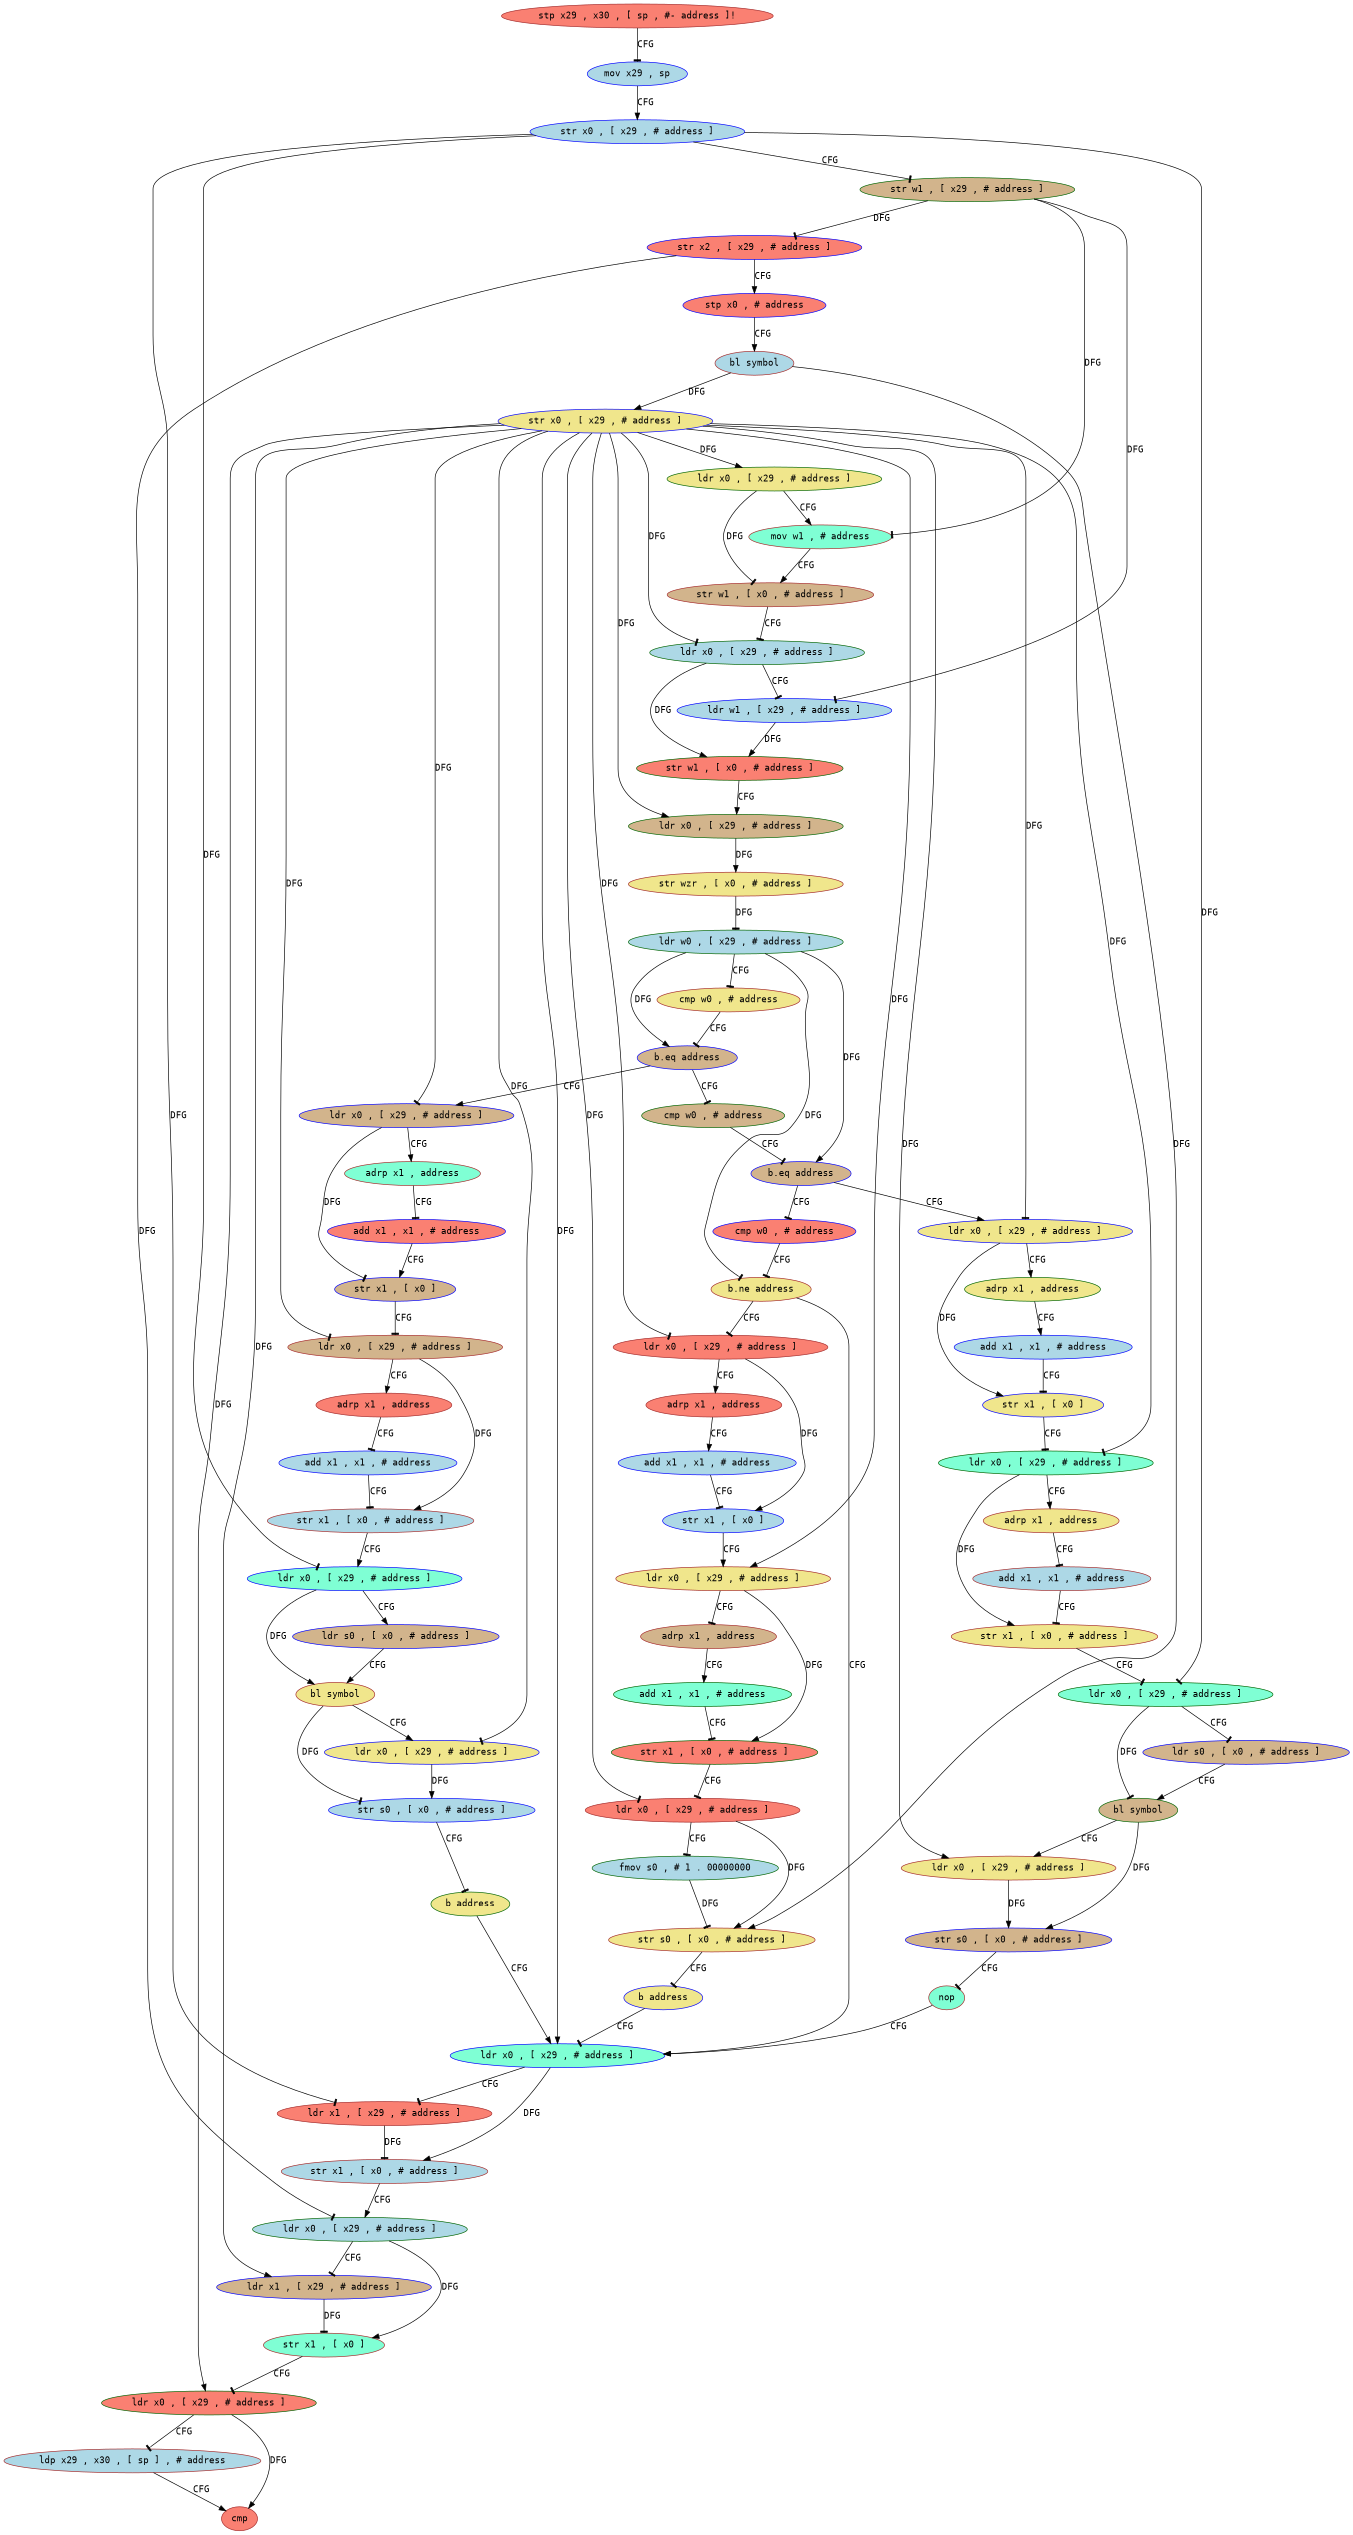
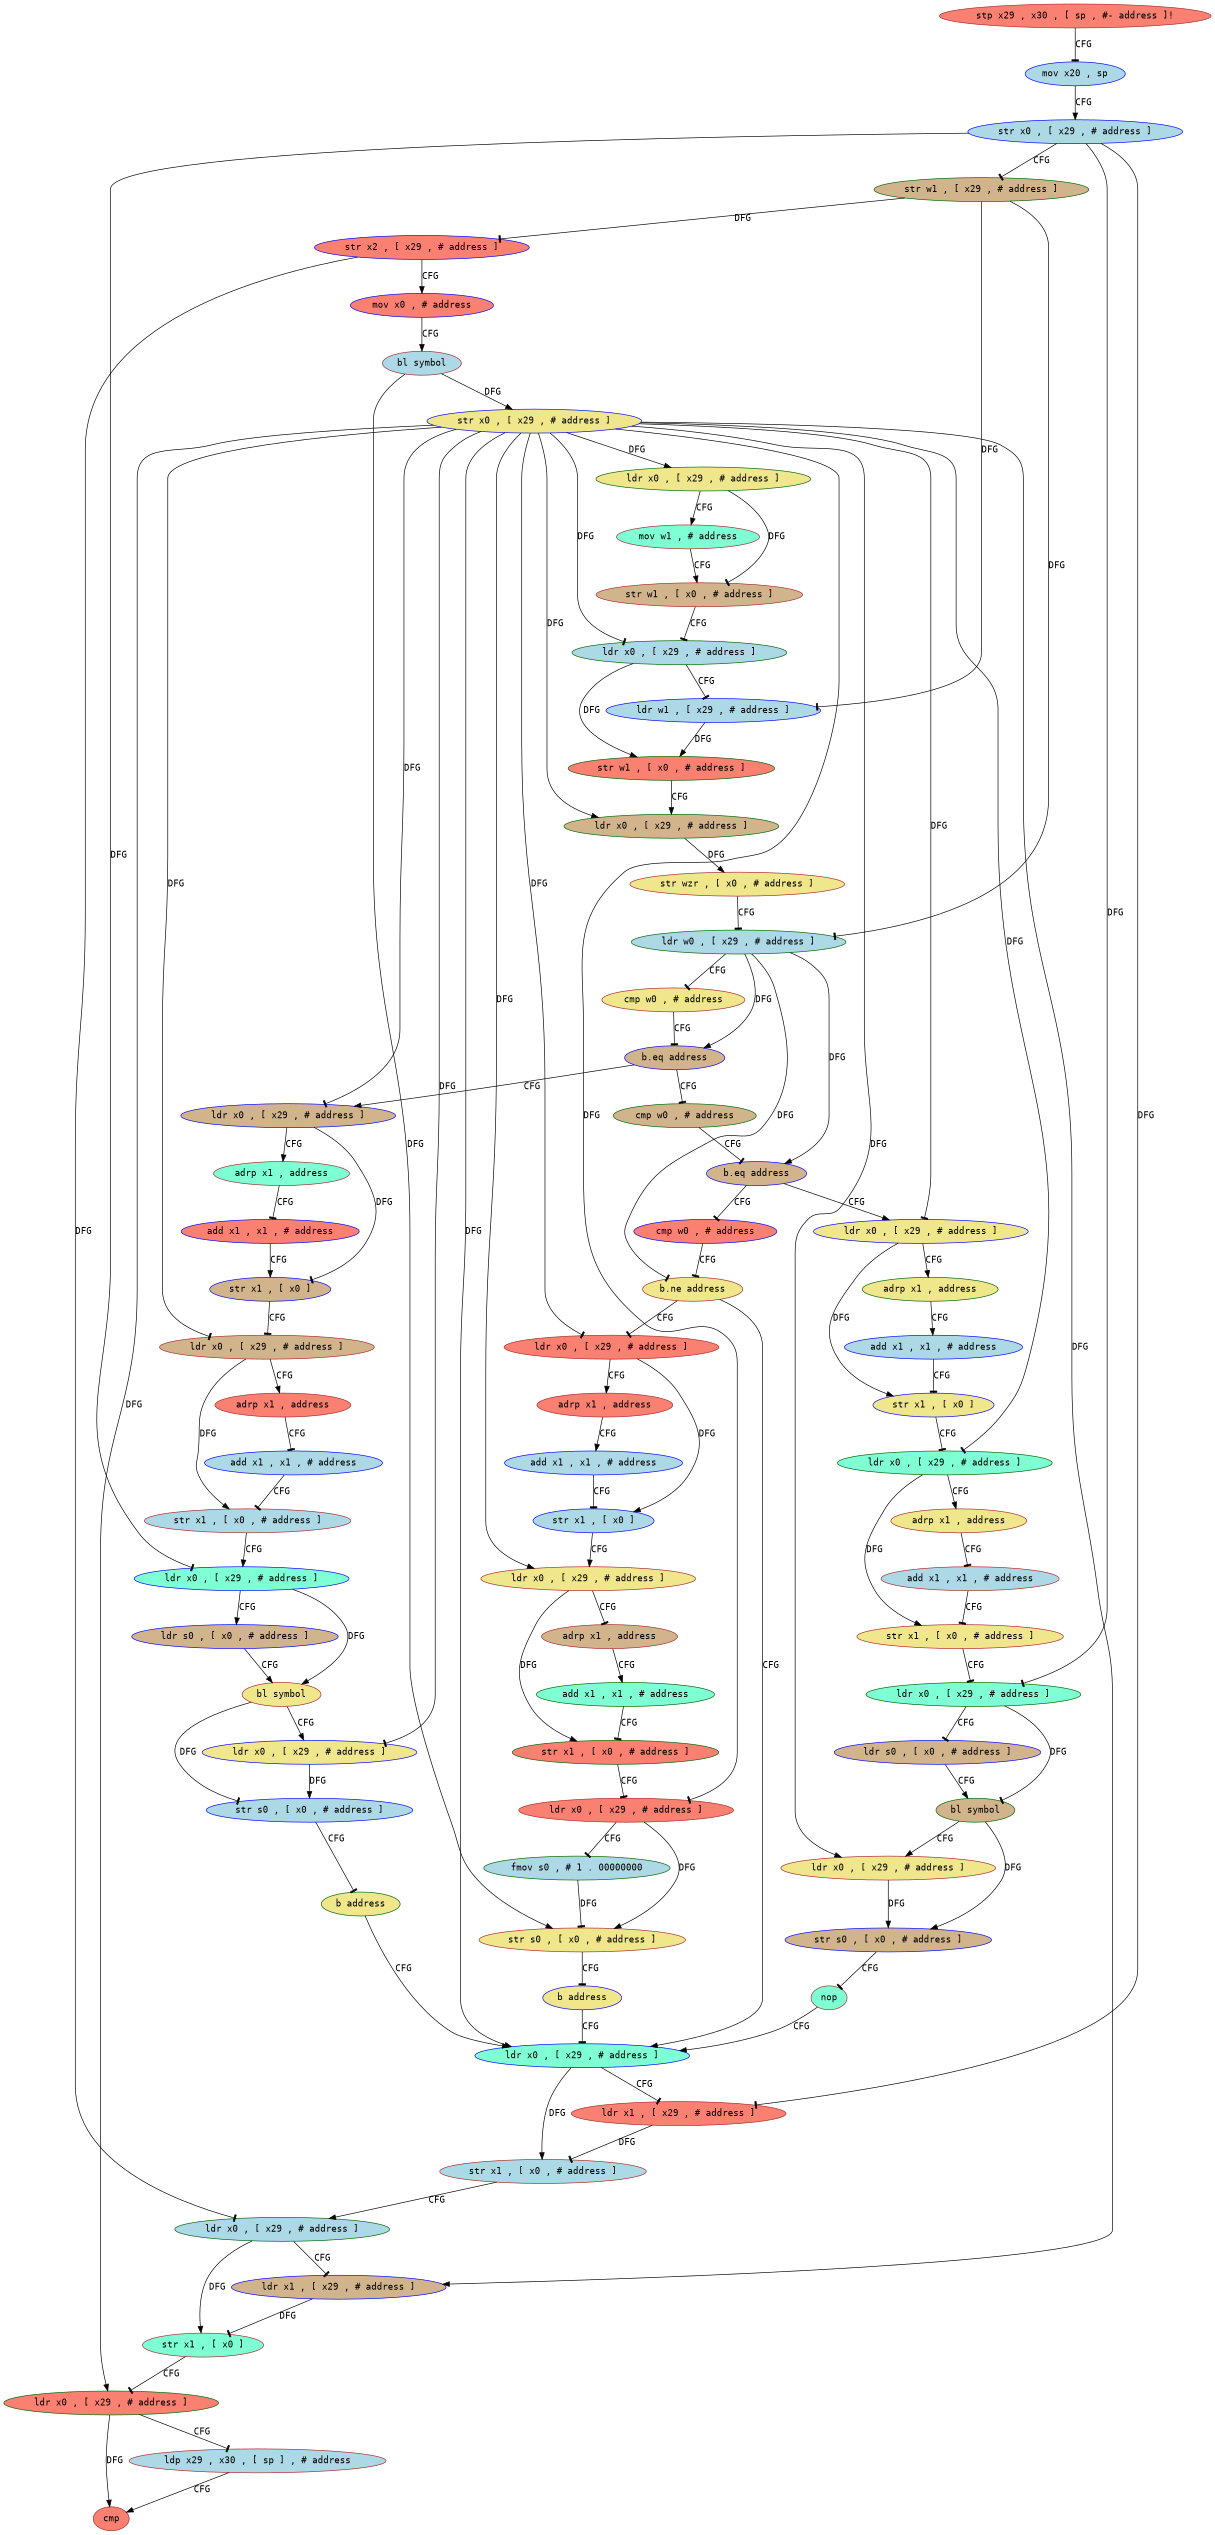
node "mov x29 , sp": label "mov x29 , sp" -> "mov x20 , sp"
node "stp x0 , # address": label "stp x0 , # address" -> "mov x0 , # address"
edge "str w1 , [ x29 , # address ]" -> "mov w1 , # address": now "str w1 , [ x29 , # address ]" -> "ldr w0 , [ x29 , # address ]"
edge "str wzr , [ x0 , # address ]" -> "ldr w0 , [ x29 , # address ]": label "DFG" -> "CFG"
